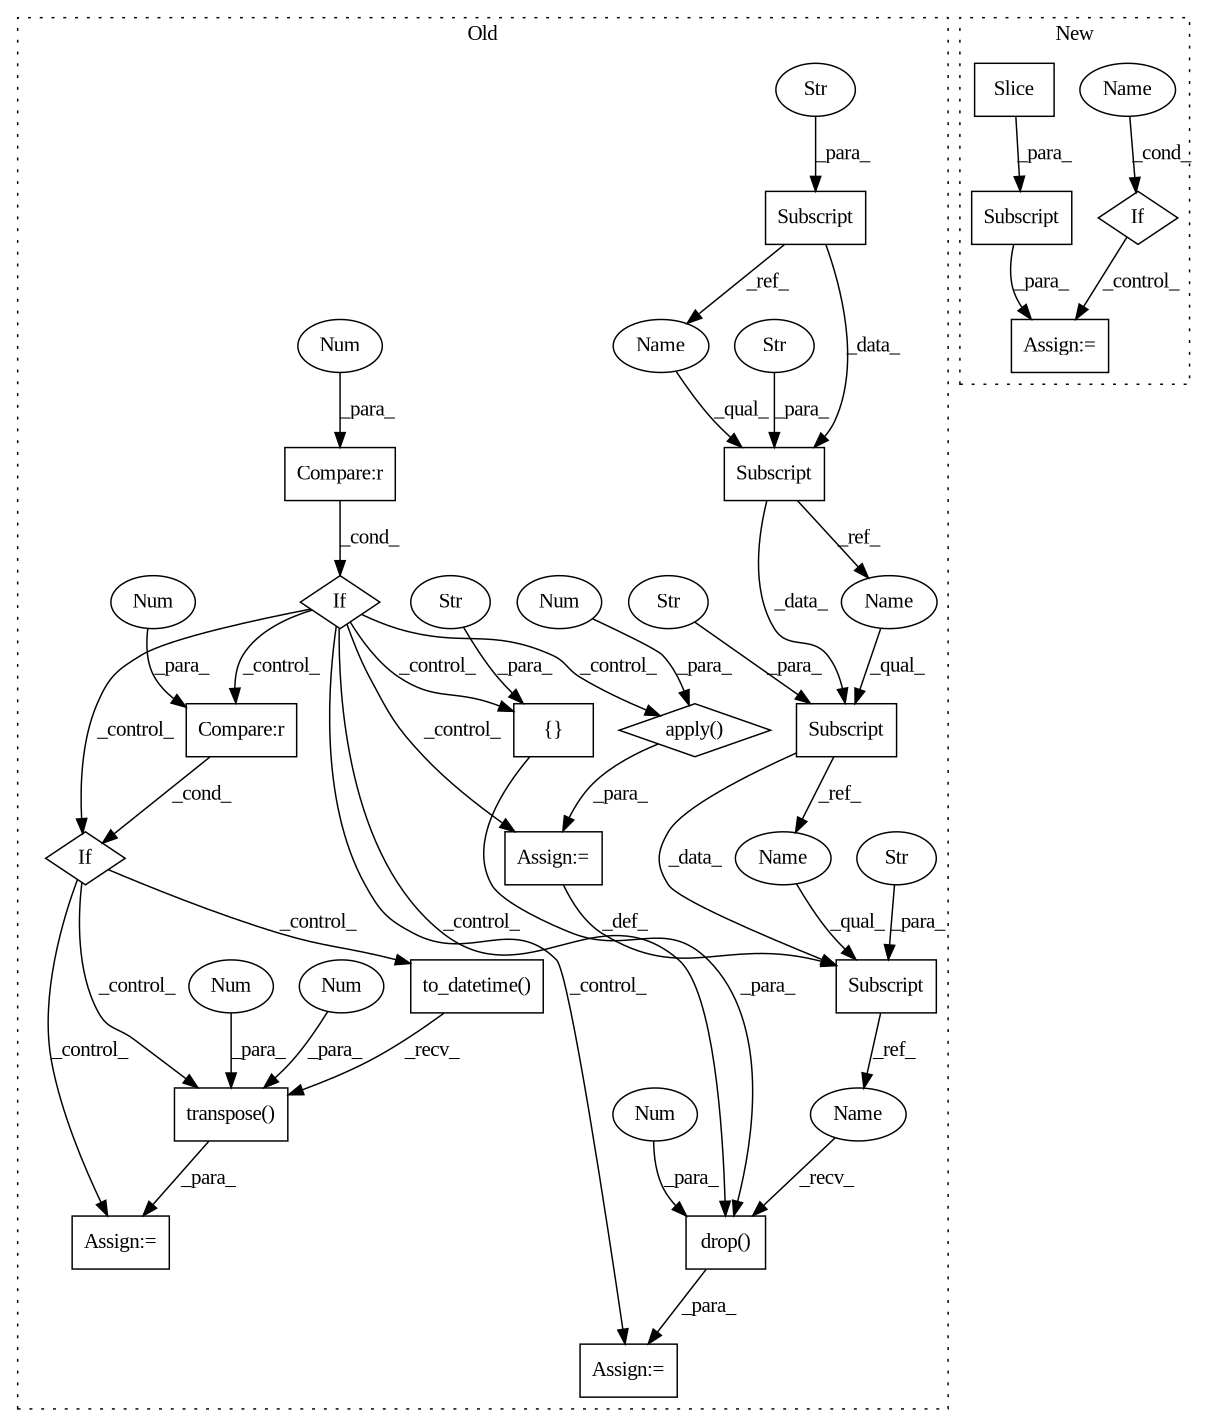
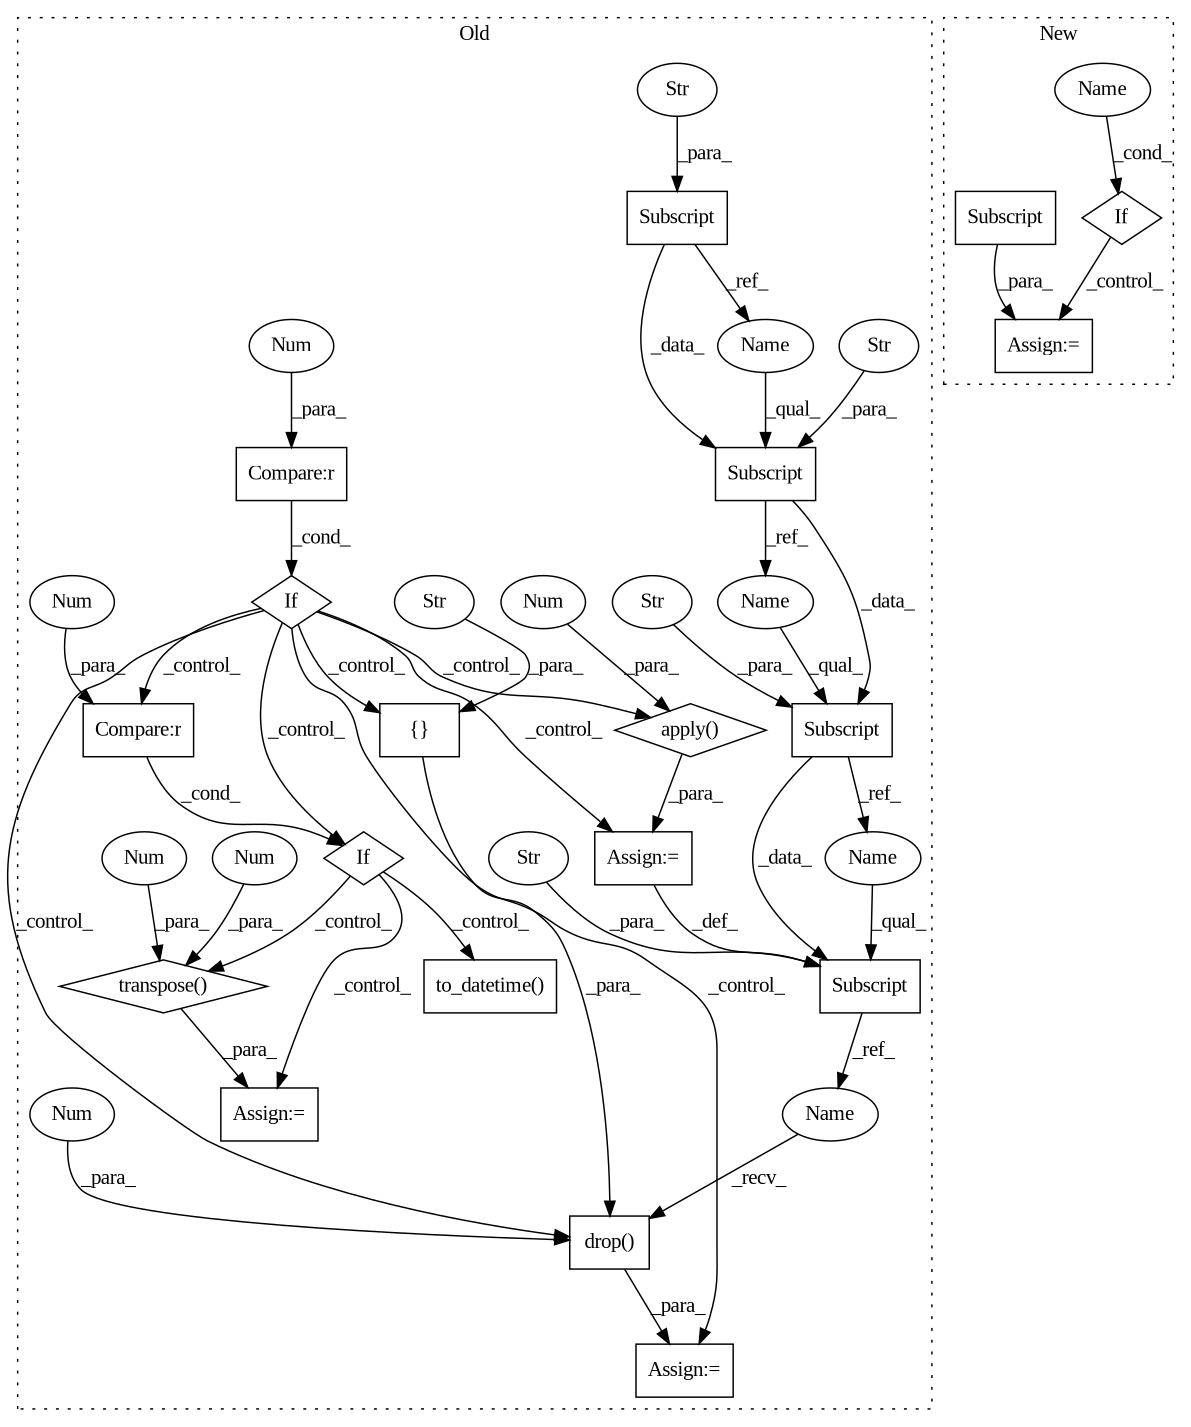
node "Slice": removed
edge "to_datetime()" -> "transpose()": removed, label "_recv_"
node "transpose()": shape box -> diamond
